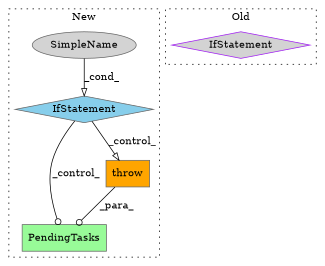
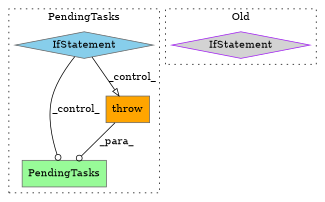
cluster "New": label "New" -> "PendingTasks"
node "SimpleName": removed
